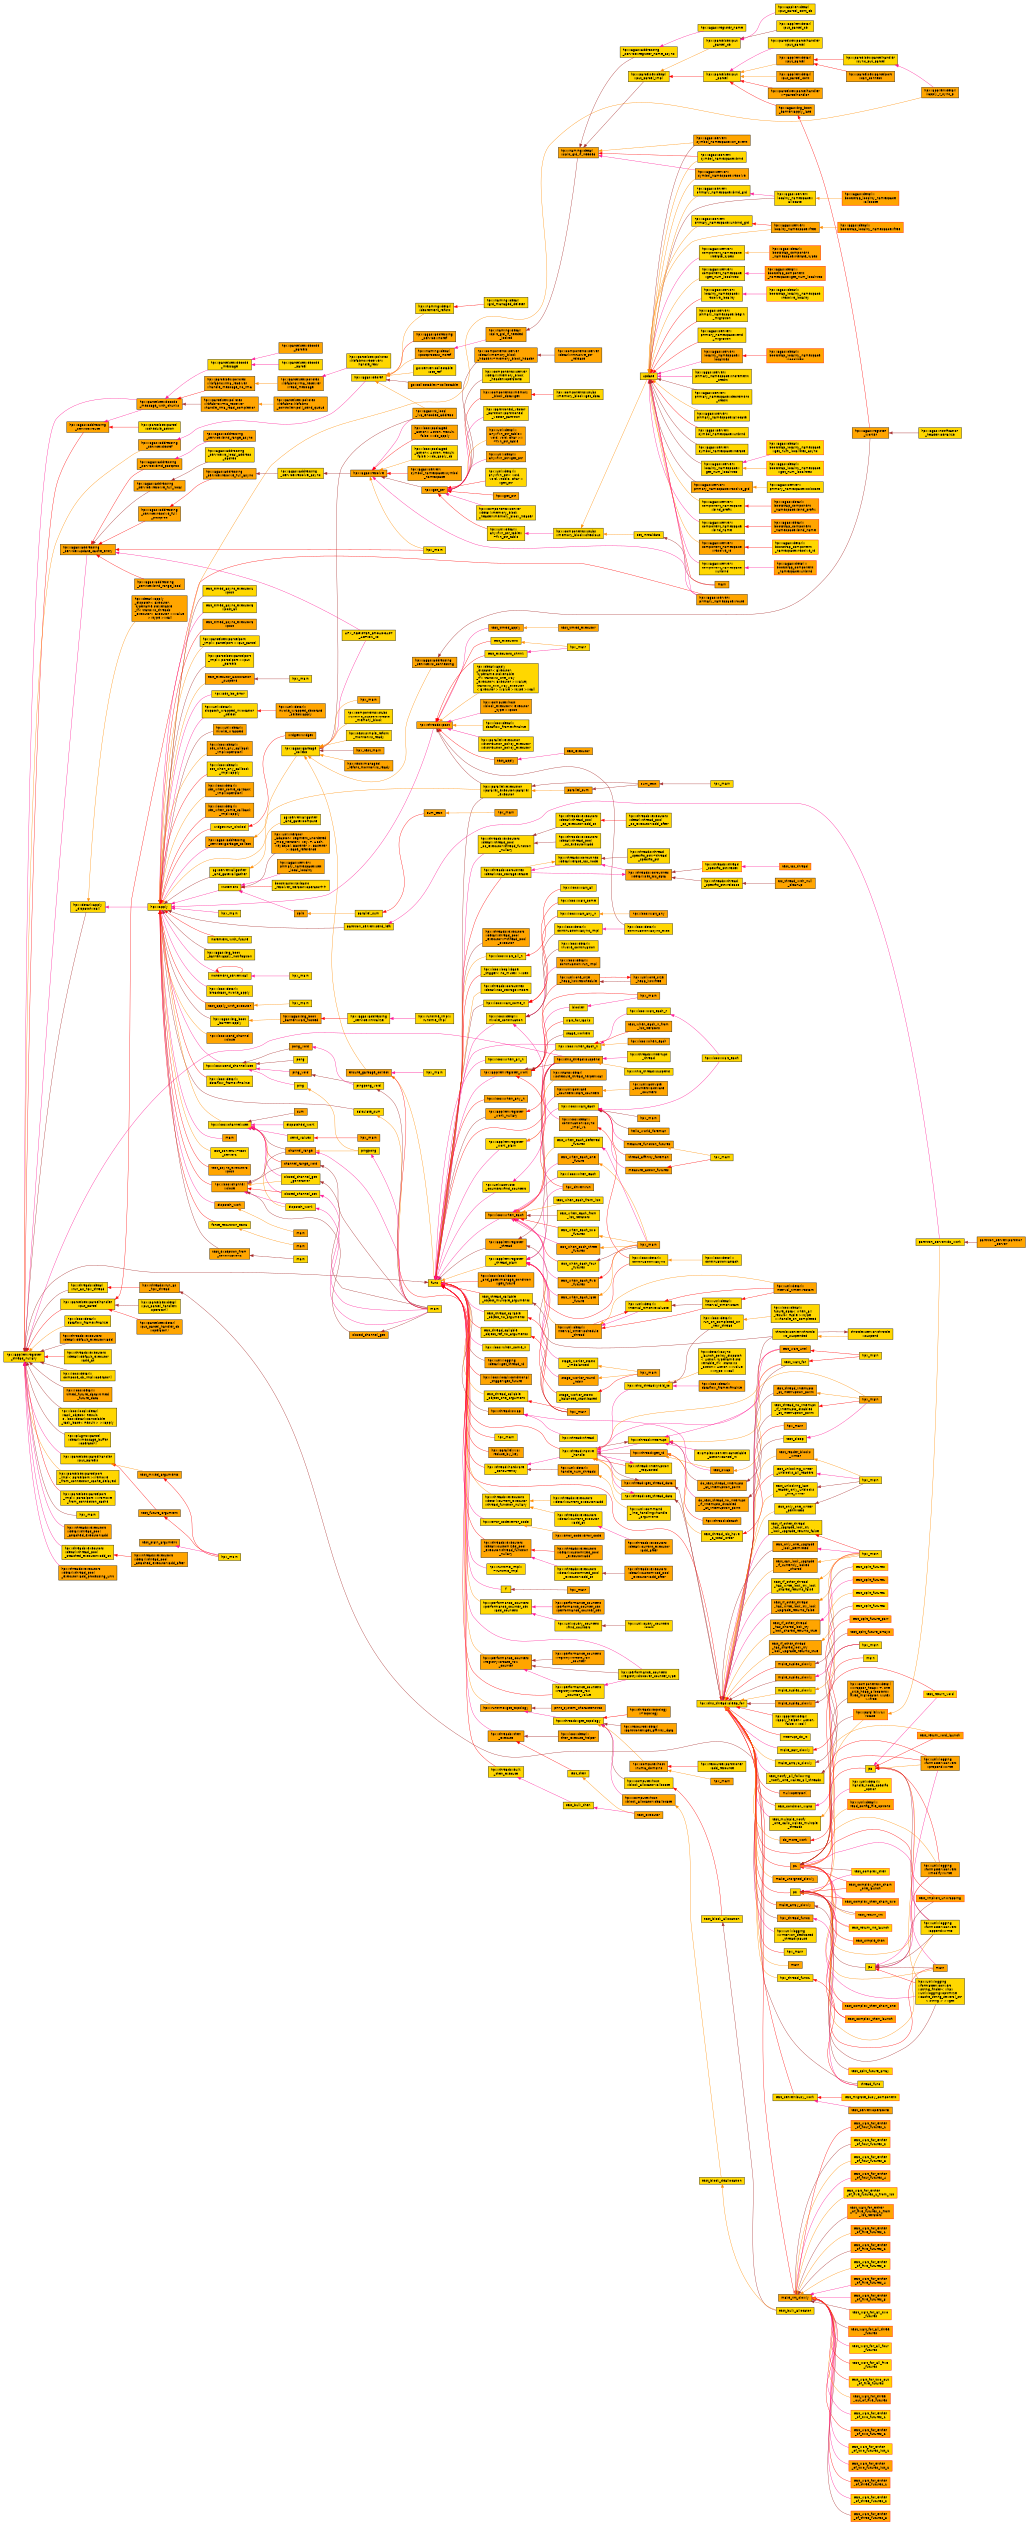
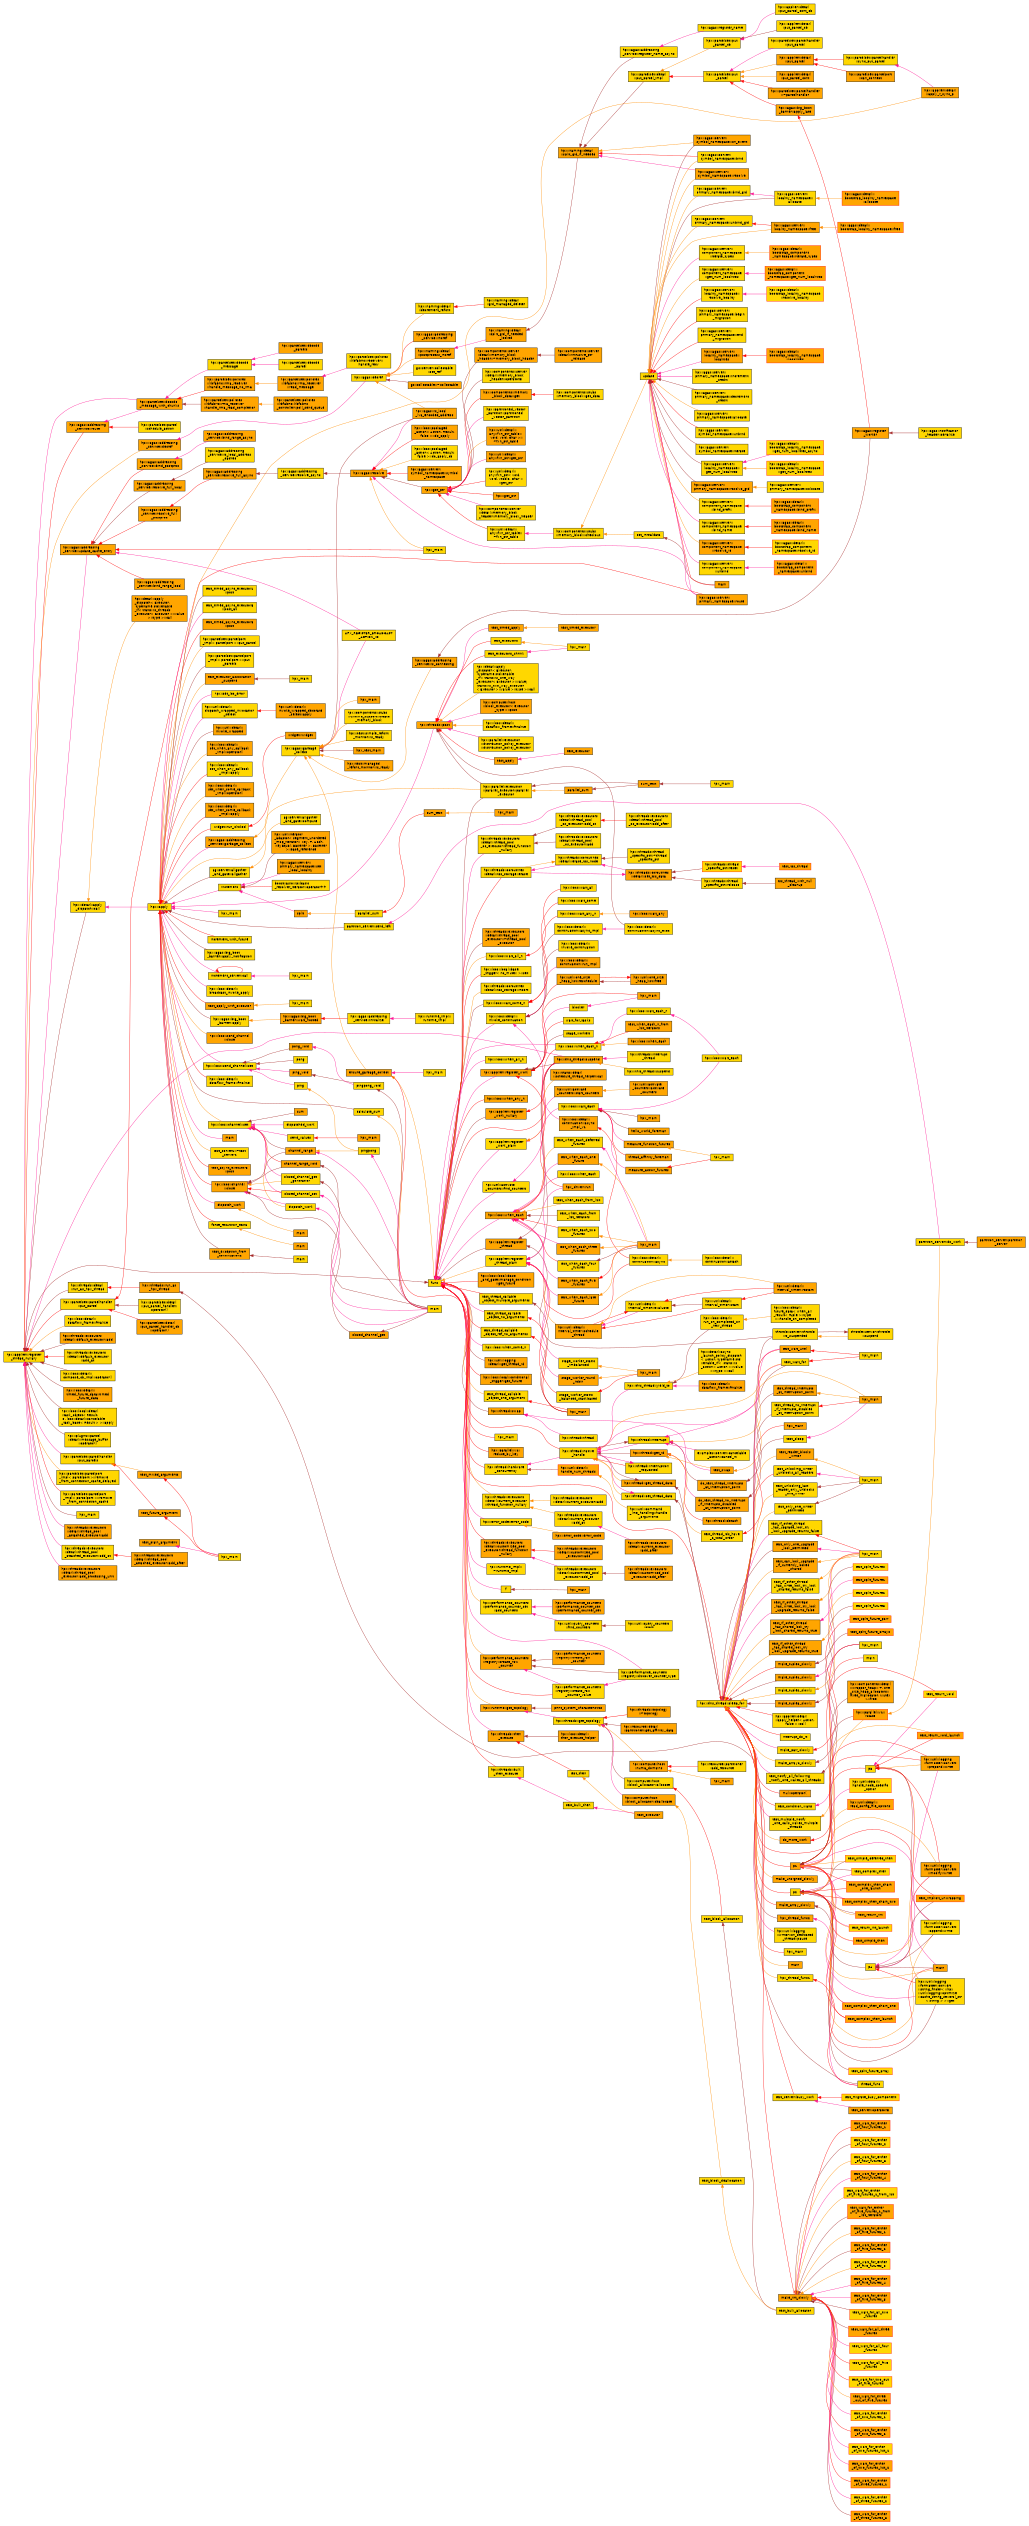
node "hpx::util::detail:: handle_num_threads": color black -> red
node "test_simple_deferred_then": added
